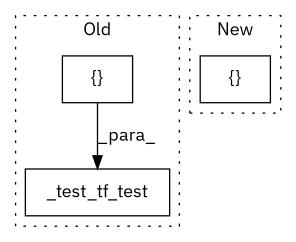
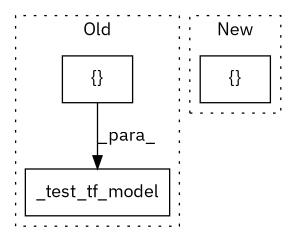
node "_test_tf_test": label "_test_tf_test" -> "_test_tf_model"
